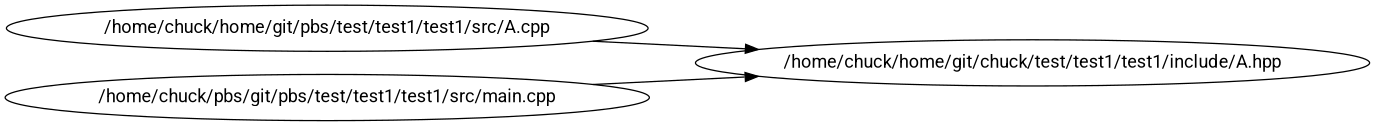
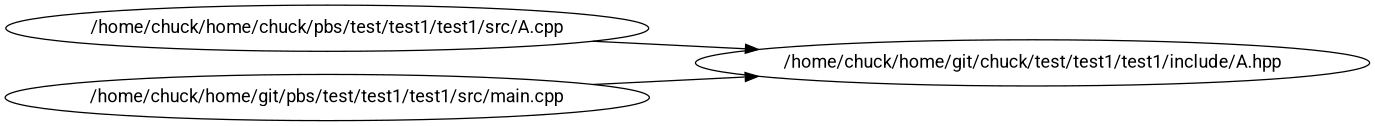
node "/home/chuck/home/git/pbs/test/test1/test1/src/A.cpp": label "/home/chuck/home/git/pbs/test/test1/test1/src/A.cpp" -> "/home/chuck/home/chuck/pbs/test/test1/test1/src/A.cpp"
node "/home/chuck/pbs/git/pbs/test/test1/test1/src/main.cpp": label "/home/chuck/pbs/git/pbs/test/test1/test1/src/main.cpp" -> "/home/chuck/home/git/pbs/test/test1/test1/src/main.cpp"
